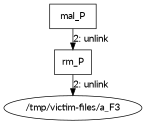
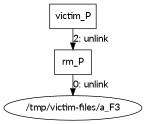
node "mal_P": label "mal_P" -> "victim_P"
edge "rm_P" -> "/tmp/victim-files/a_F3": label "2: unlink" -> "0: unlink"
